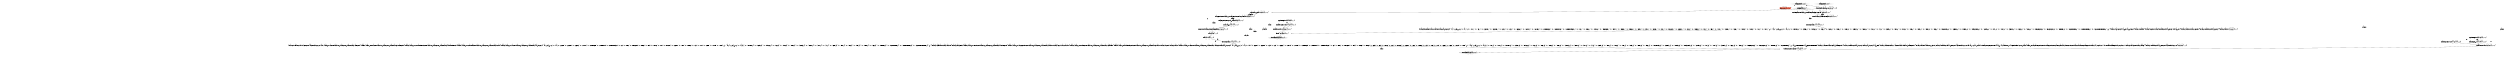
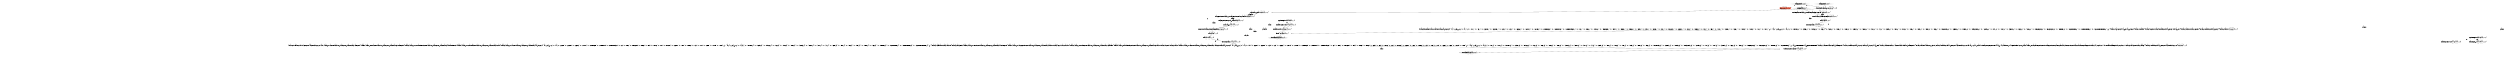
node "int _la@@@5@@@['0', '0', '1']": added
node "_errHandler.recover(this,re)@@@181@@@['1', '1', '0']": removed
